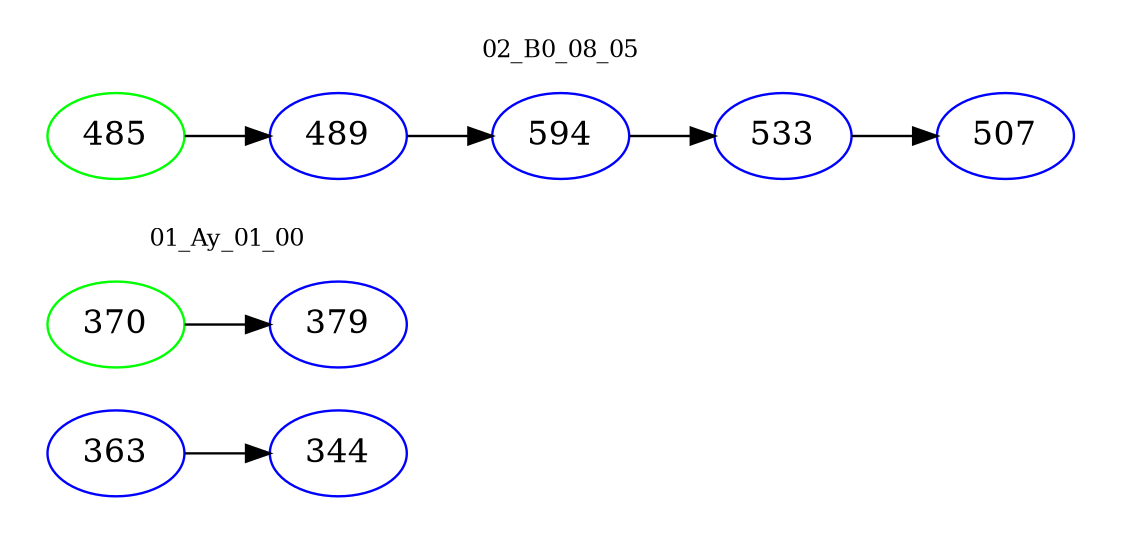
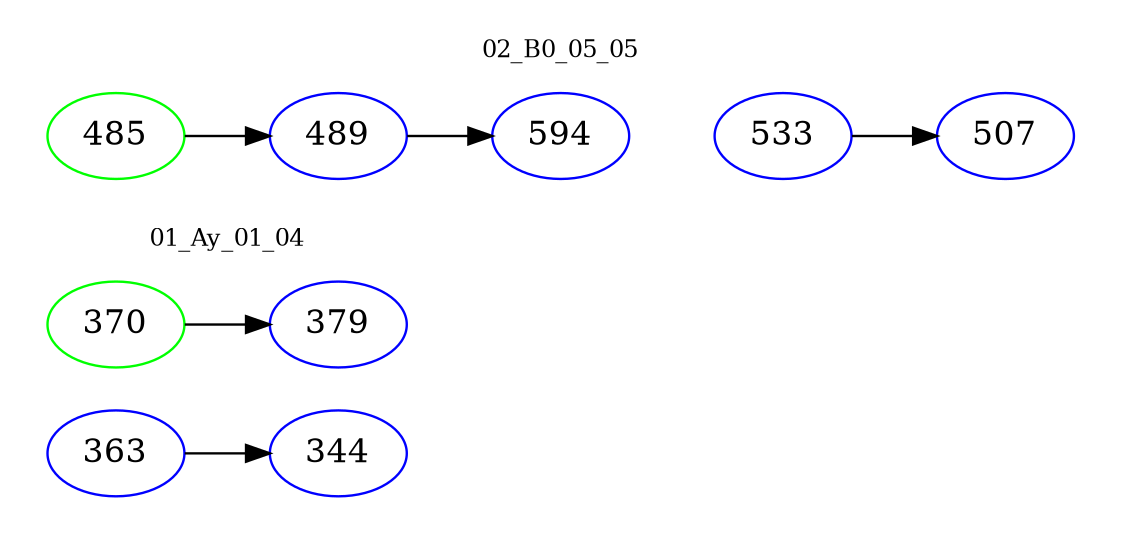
cluster "02_B0_08_05": label "02_B0_08_05" -> "02_B0_05_05"
edge "594" -> "533": removed
cluster "01_Ay_01_00": label "01_Ay_01_00" -> "01_Ay_01_04"
